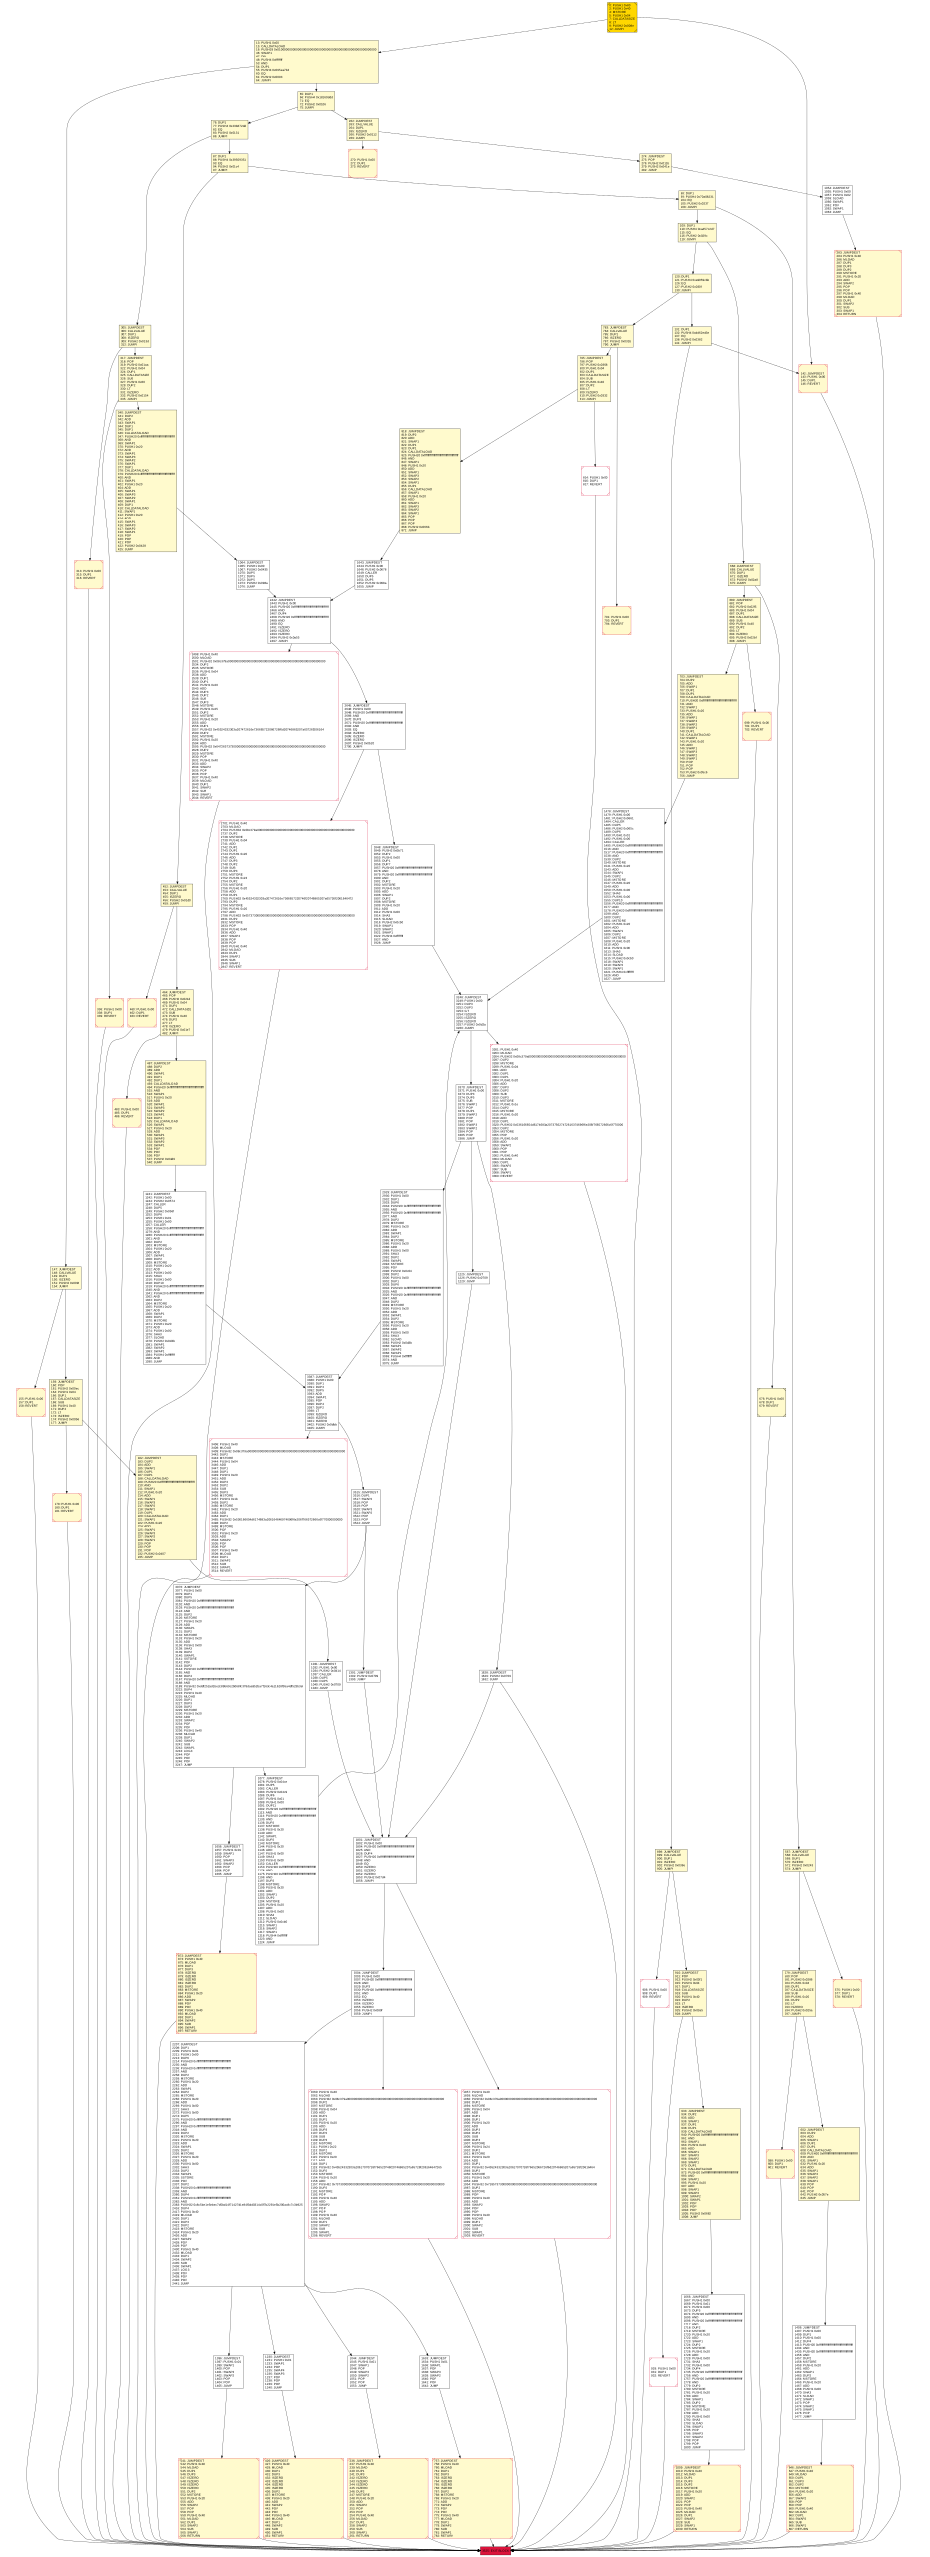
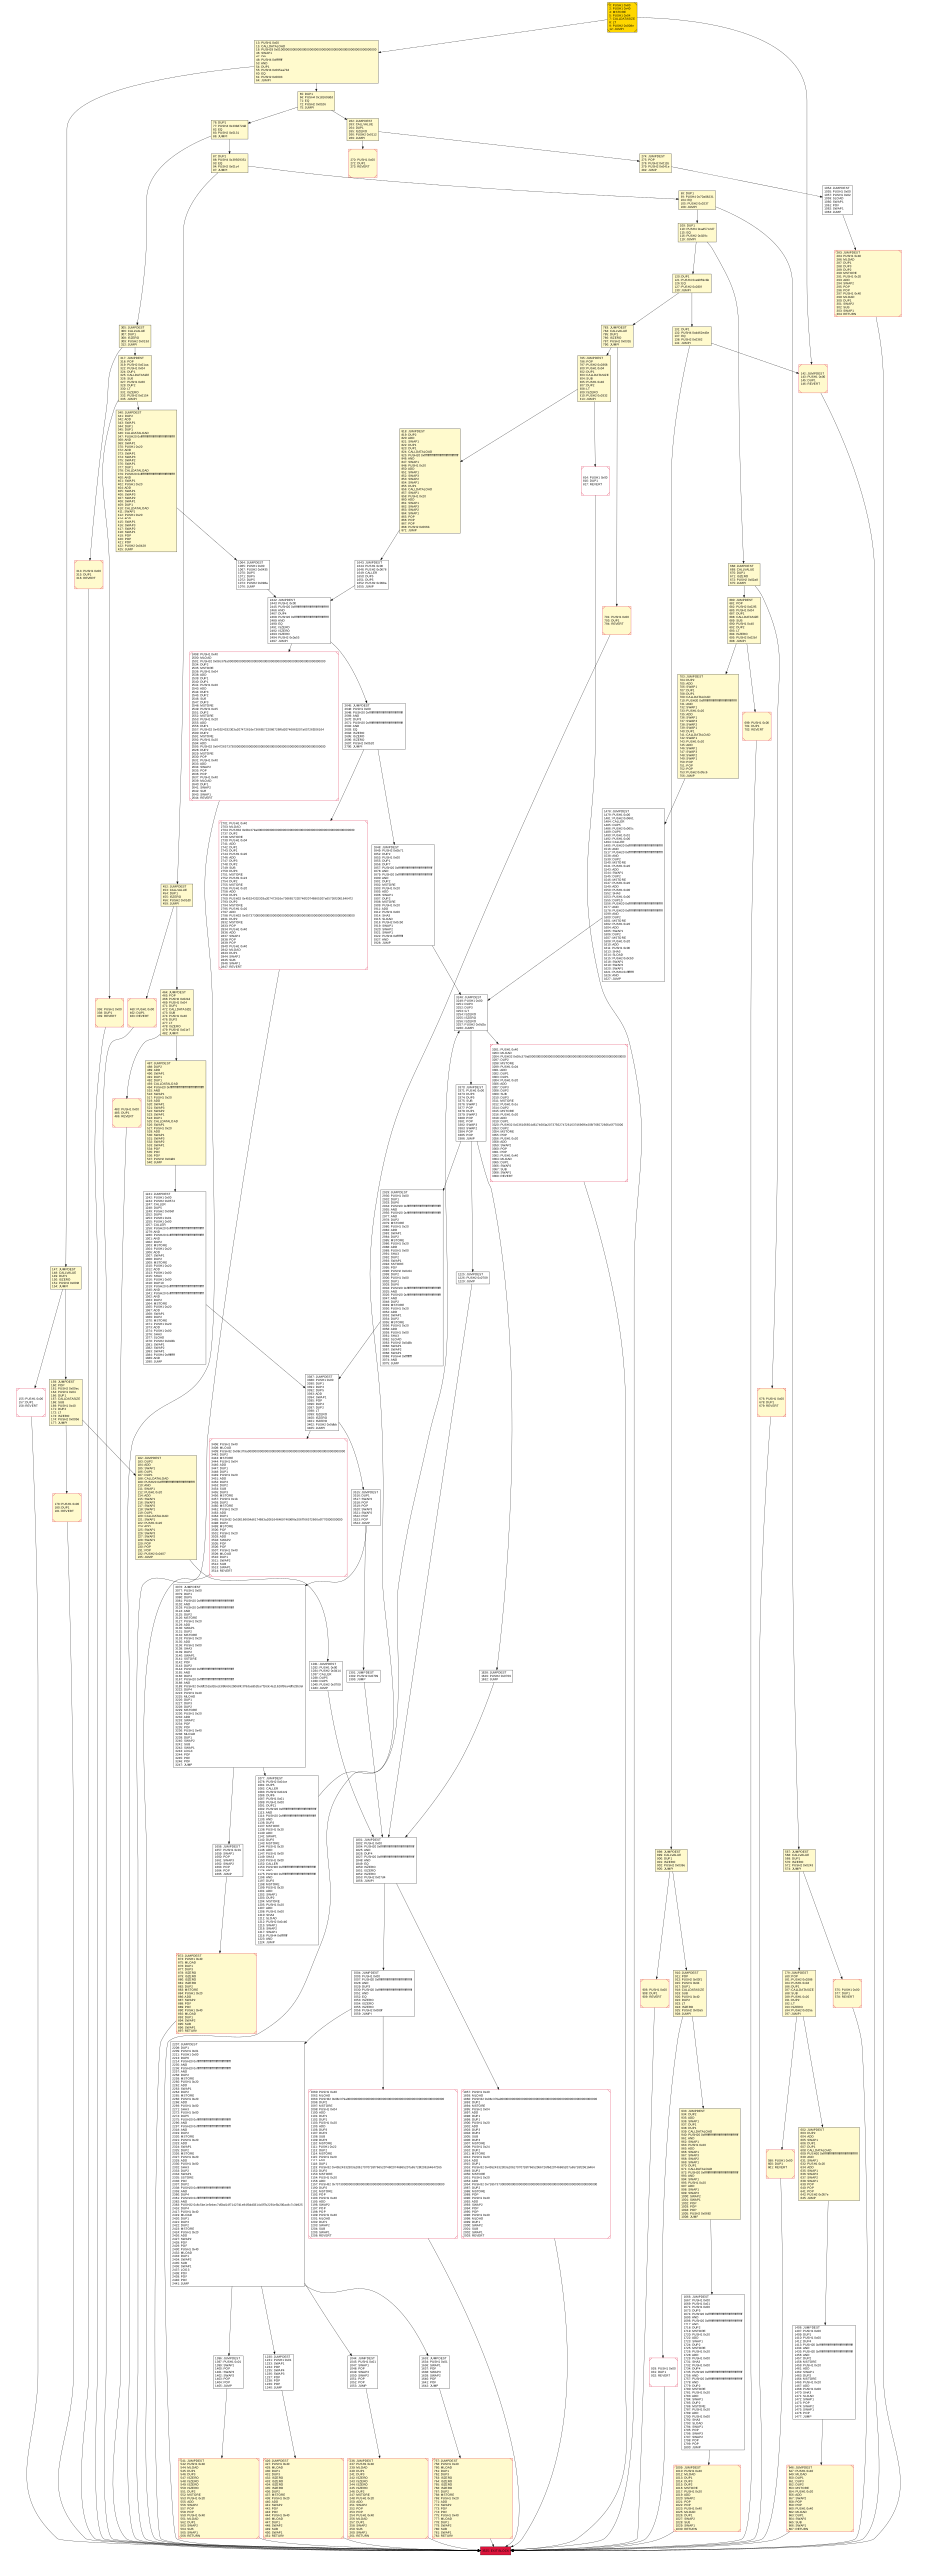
node "155: PUSH1 0x00 157: DUP1 158: REVERT": fillcolor lemonchiffon -> white
node "676: PUSH1 0x00 678: DUP1 679: REVERT": color black -> crimson
node "906: PUSH1 0x00 908: DUP1 909: REVERT": fillcolor white -> lemonchiffon
edge "1628: JUMPDEST 1629: PUSH2 0x0709 1632: JUMP" -> "3525: EXIT BLOCK": now "791: PUSH1 0x00 793: DUP1 794: REVERT" -> "3525: EXIT BLOCK"
